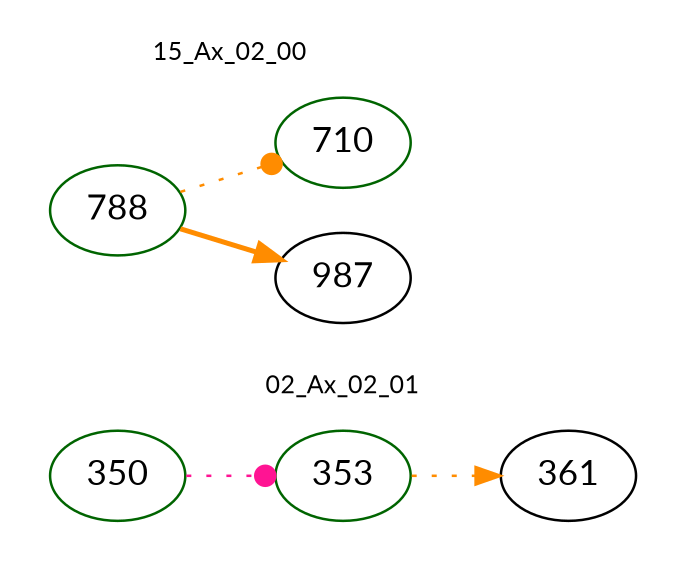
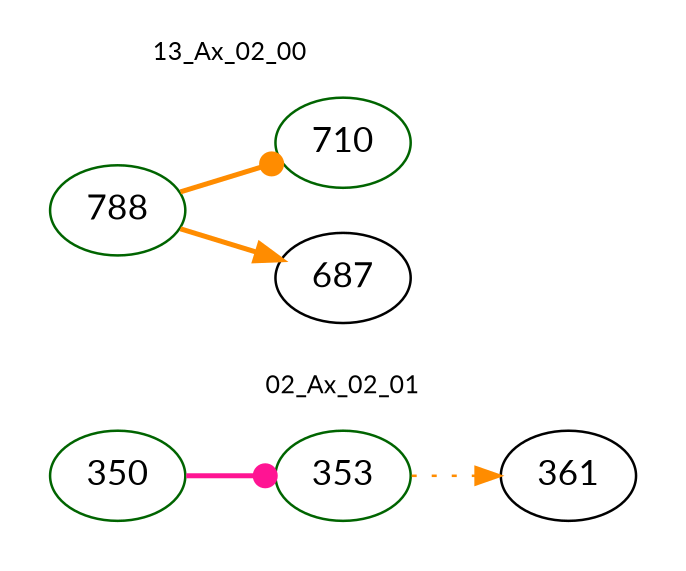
cluster "15_Ax_02_00": label "15_Ax_02_00" -> "13_Ax_02_00"
edge "788" -> "710": style dotted -> bold
node "987": label "987" -> "687"
edge "350" -> "353": style dotted -> bold
